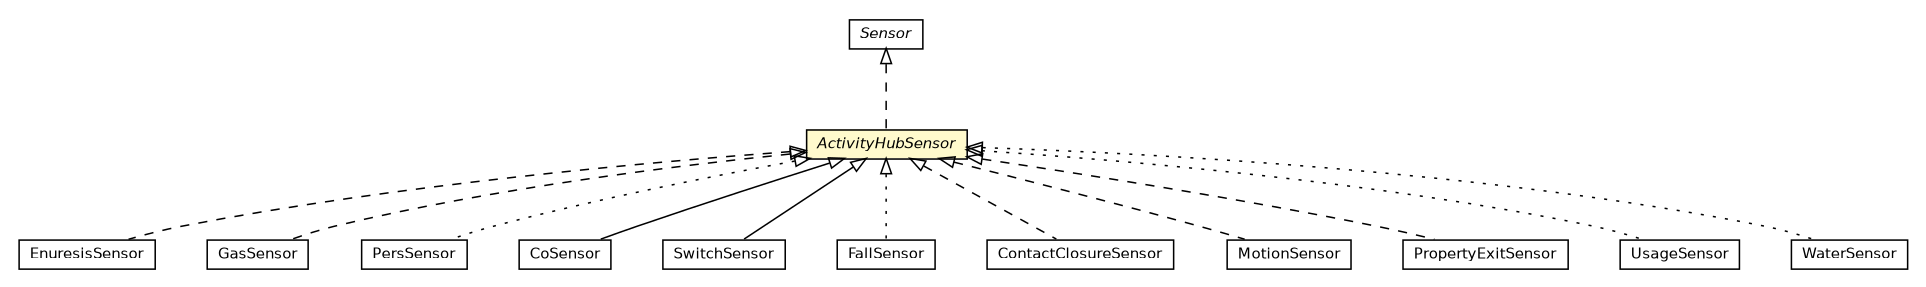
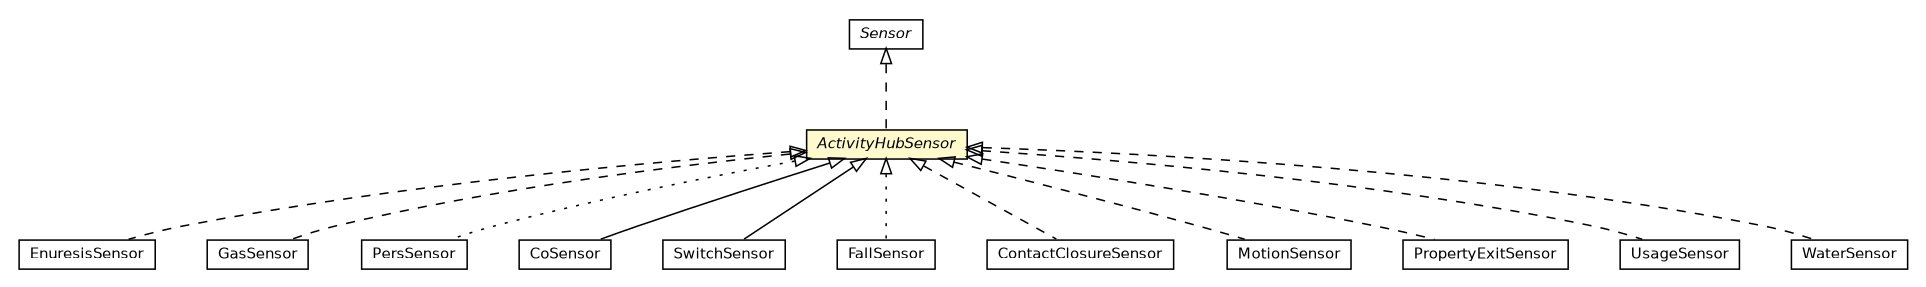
edge "WaterSensor" -> "ActivityHubSensor": style dotted -> dashed
edge "UsageSensor" -> "ActivityHubSensor": style dotted -> dashed
